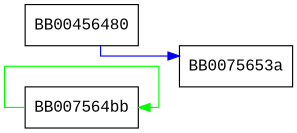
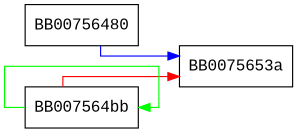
node "BB00456480": label "BB00456480" -> "BB00756480"
edge "BB007564bb" -> "BB0075653a": added
